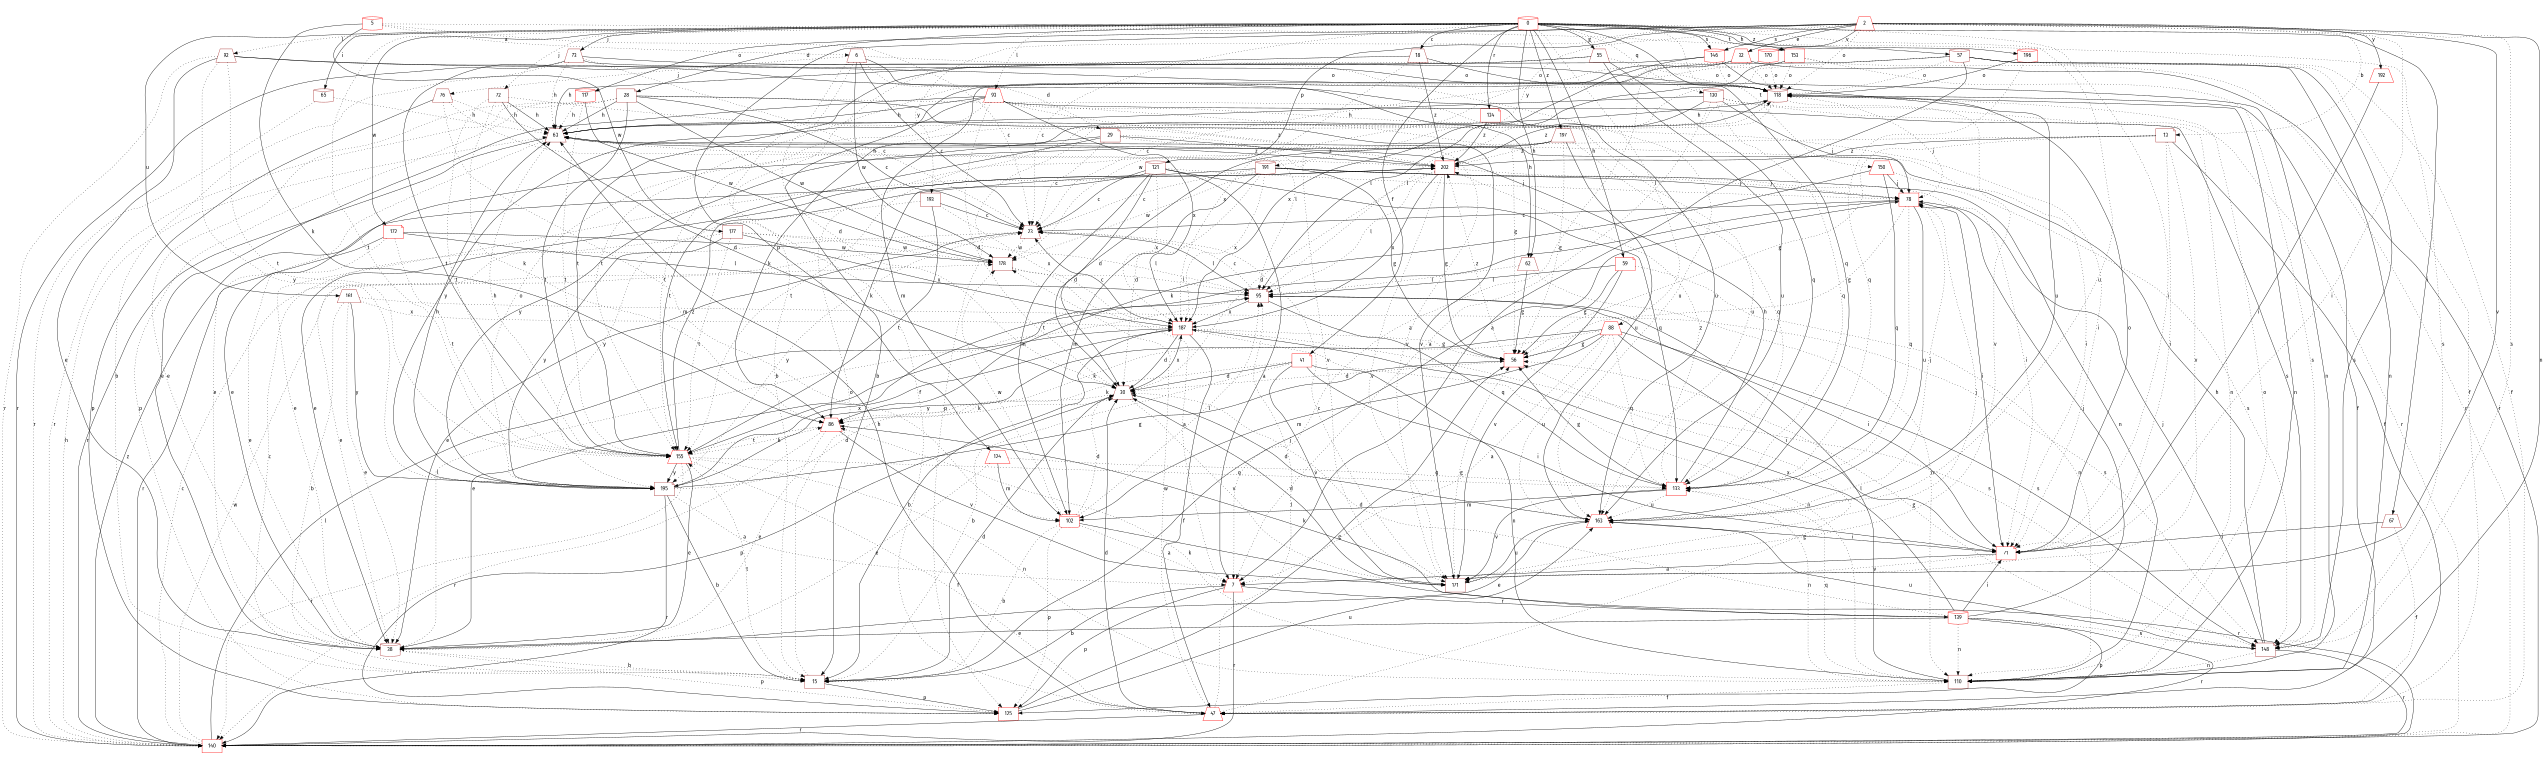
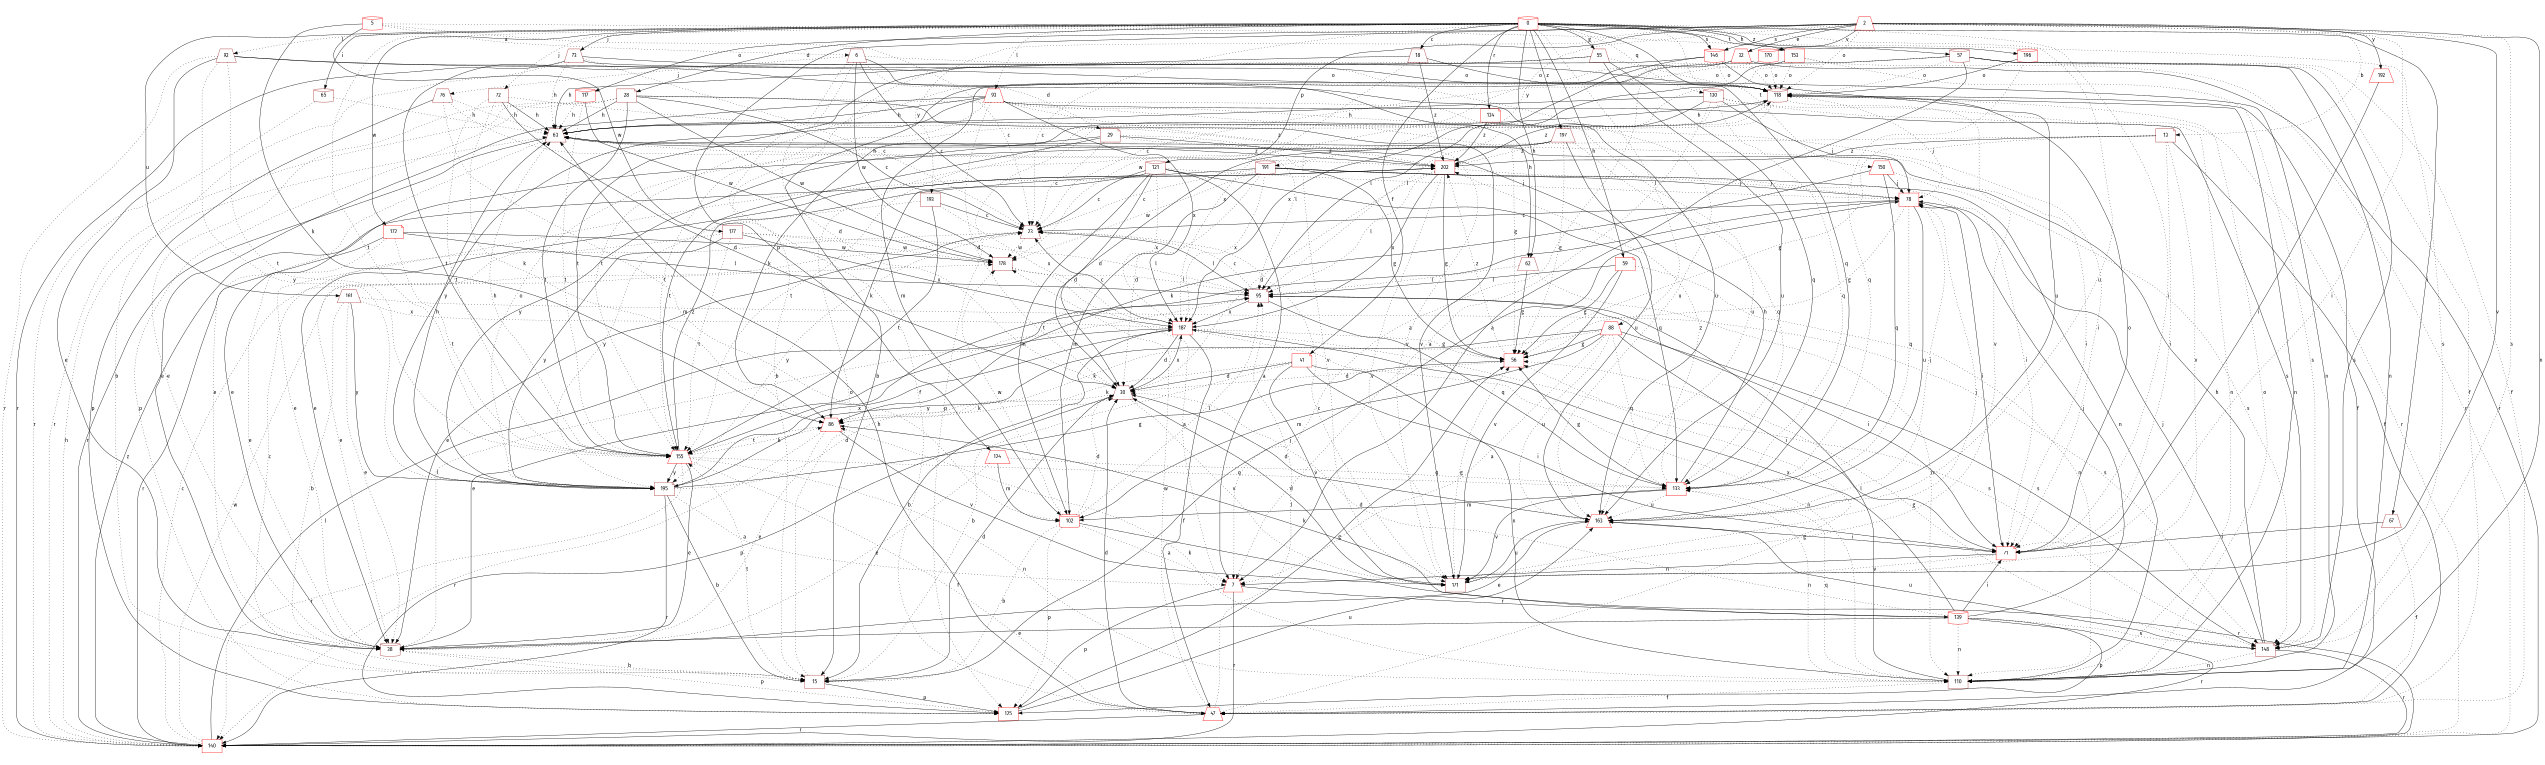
edge "71" -> "7": label "a" -> "n"
edge "7" -> "15": removed, label "b"
